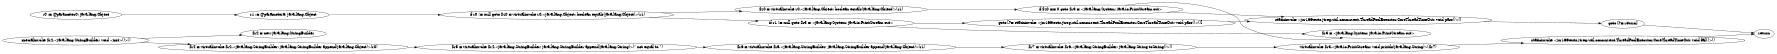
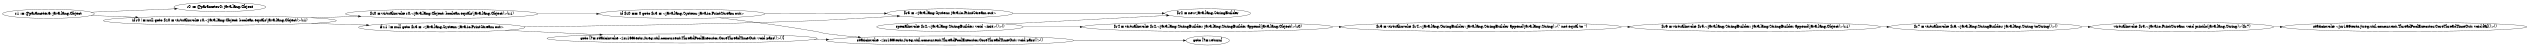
edge "$r3 = <java.lang.System: java.io.PrintStream out>" -> "$r2 = new java.lang.StringBuilder": added
edge "r0 := @parameter0: java.lang.Object" -> "r1 := @parameter6: java.lang.Object": reversed
node "return": removed
